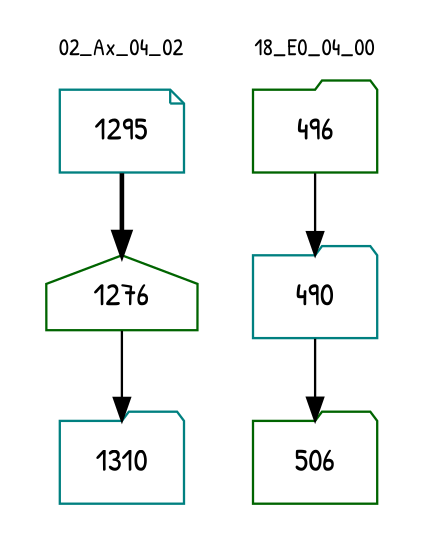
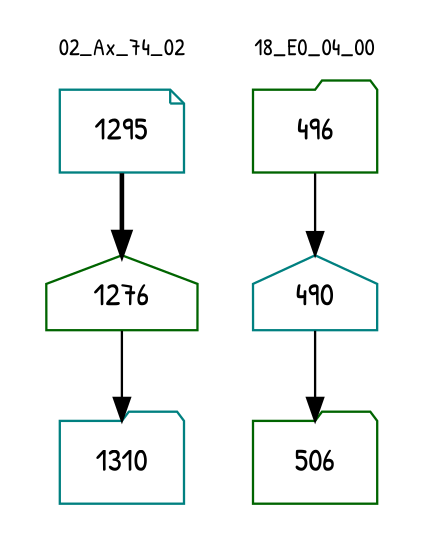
cluster "02_Ax_04_02": label "02_Ax_04_02" -> "02_Ax_74_02"
node "490": shape folder -> house
